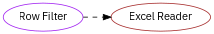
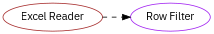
edge "Row Filter" -> "Excel Reader": reversed
